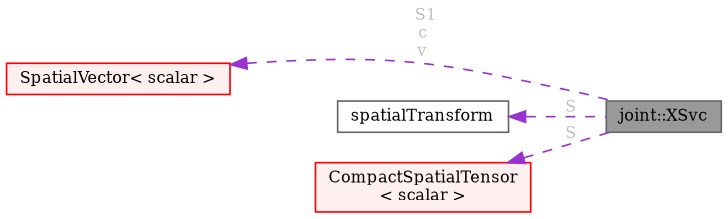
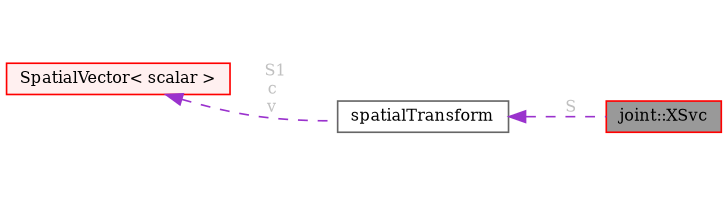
edge "joint::XSvc" -> "SpatialVector< scalar >": now "spatialTransform" -> "SpatialVector< scalar >"
node "joint::XSvc": color gray40 -> red
node "CompactSpatialTensor < scalar >": removed
